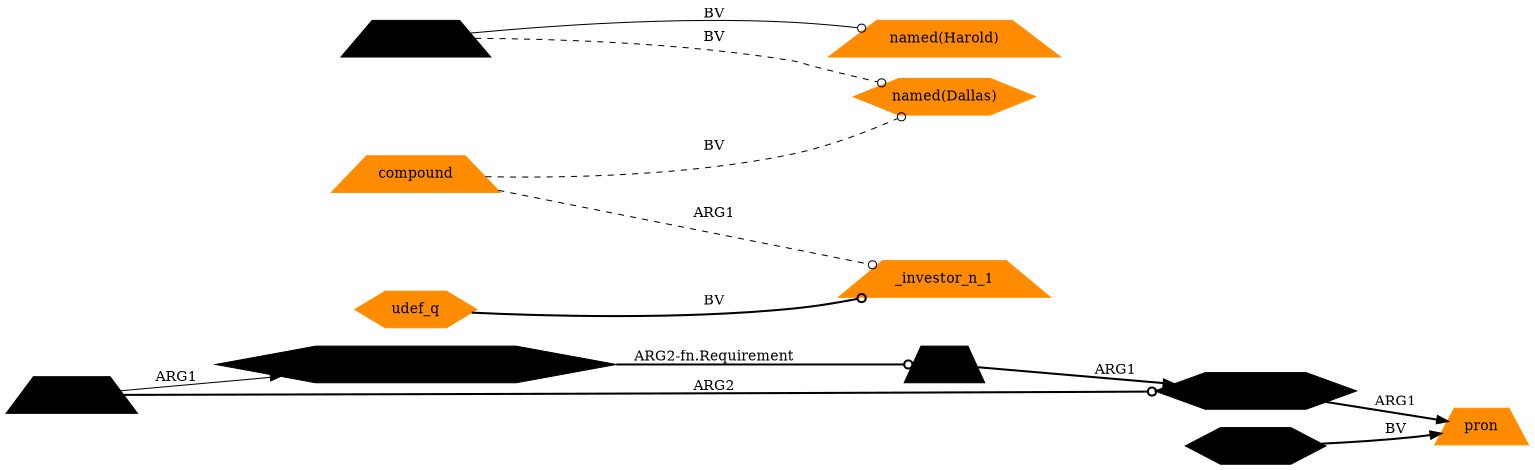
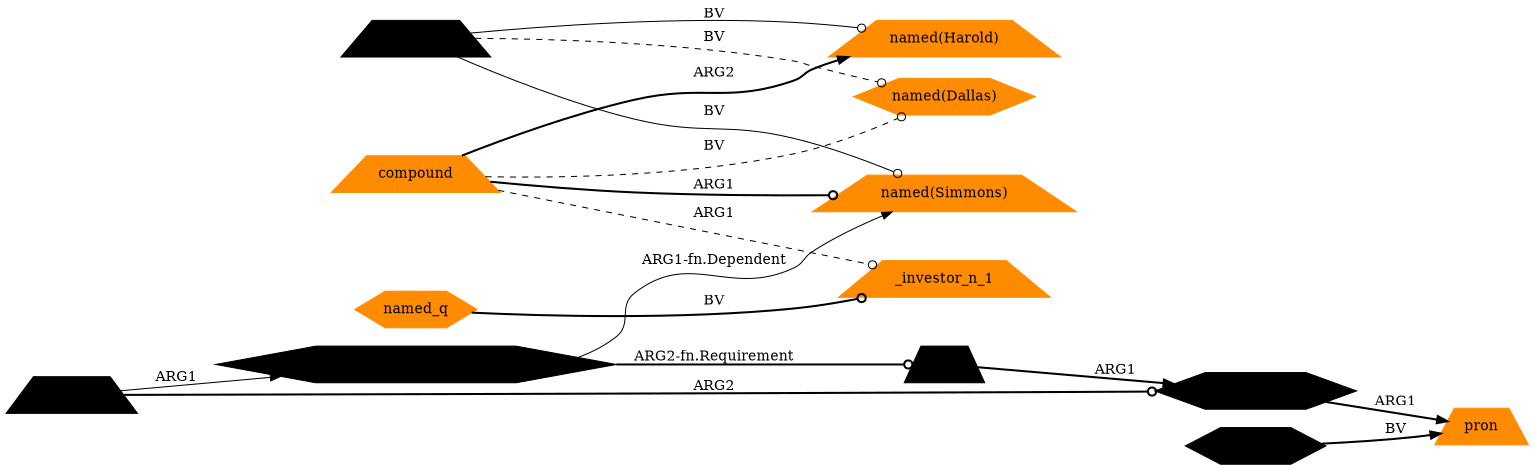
edge "compound" -> "named(Harold)": added, label "ARG2"
node "named(Simmons)": added
node "udef_q": label "udef_q" -> "named_q"
